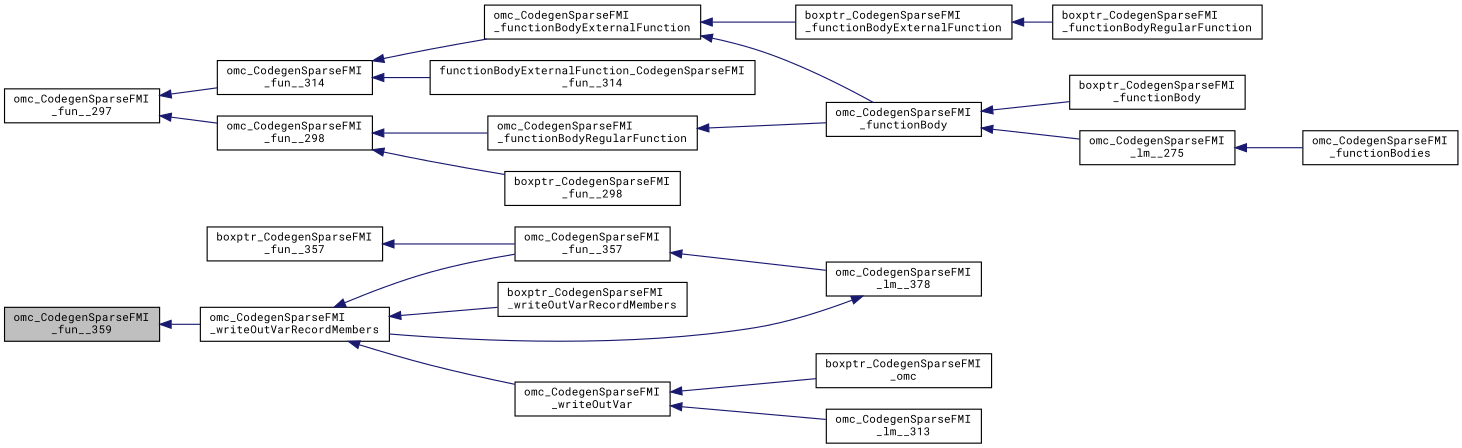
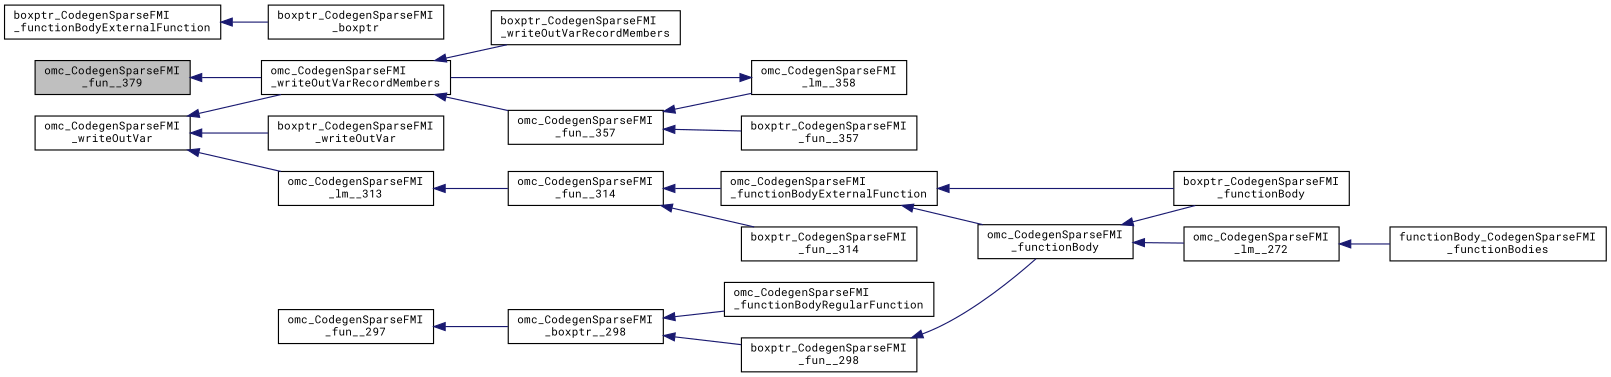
edge "boxptr_CodegenSparseFMI _functionBodyExternalFunction" -> "omc_CodegenSparseFMI _functionBodyExternalFunction": now "boxptr_CodegenSparseFMI _functionBody" -> "omc_CodegenSparseFMI _functionBodyExternalFunction"
node "boxptr_CodegenSparseFMI _functionBodyRegularFunction": label "boxptr_CodegenSparseFMI _functionBodyRegularFunction" -> "boxptr_CodegenSparseFMI _boxptr"
node "functionBodyExternalFunction_CodegenSparseFMI _fun__314": label "functionBodyExternalFunction_CodegenSparseFMI _fun__314" -> "boxptr_CodegenSparseFMI _fun__314"
edge "omc_CodegenSparseFMI _fun__314" -> "omc_CodegenSparseFMI _fun__297": now "omc_CodegenSparseFMI _fun__314" -> "omc_CodegenSparseFMI _lm__313"
edge "omc_CodegenSparseFMI _functionBody" -> "omc_CodegenSparseFMI _functionBodyRegularFunction": now "omc_CodegenSparseFMI _functionBody" -> "boxptr_CodegenSparseFMI _fun__298"
node "omc_CodegenSparseFMI _fun__298": label "omc_CodegenSparseFMI _fun__298" -> "omc_CodegenSparseFMI _boxptr__298"
node "omc_CodegenSparseFMI _lm__275": label "omc_CodegenSparseFMI _lm__275" -> "omc_CodegenSparseFMI _lm__272"
node "omc_CodegenSparseFMI _functionBodies": label "omc_CodegenSparseFMI _functionBodies" -> "functionBody_CodegenSparseFMI _functionBodies"
edge "omc_CodegenSparseFMI _fun__357" -> "boxptr_CodegenSparseFMI _fun__357": reversed
node "omc_CodegenSparseFMI _lm__378": label "omc_CodegenSparseFMI _lm__378" -> "omc_CodegenSparseFMI _lm__358"
node "omc_CodegenSparseFMI _fun__359": label "omc_CodegenSparseFMI _fun__359" -> "omc_CodegenSparseFMI _fun__379"
edge "omc_CodegenSparseFMI _writeOutVar" -> "omc_CodegenSparseFMI _writeOutVarRecordMembers": reversed
node "boxptr_CodegenSparseFMI _omc": label "boxptr_CodegenSparseFMI _omc" -> "boxptr_CodegenSparseFMI _writeOutVar"
